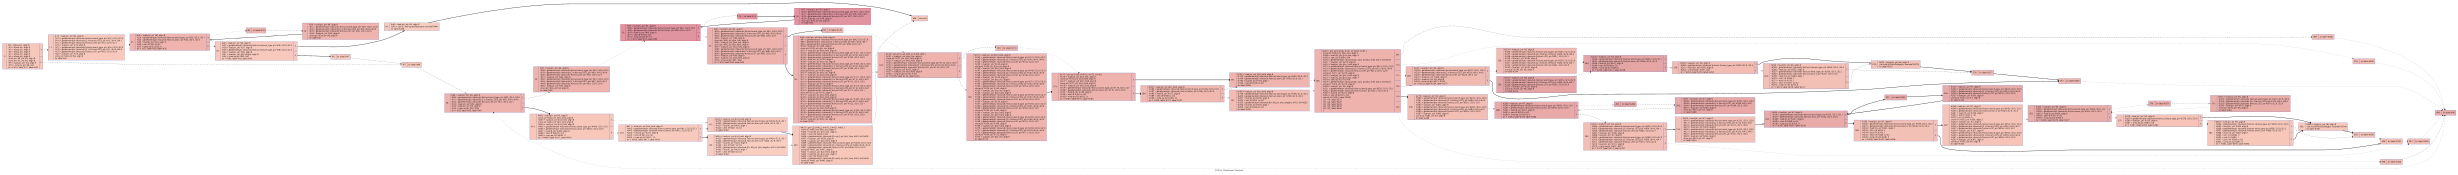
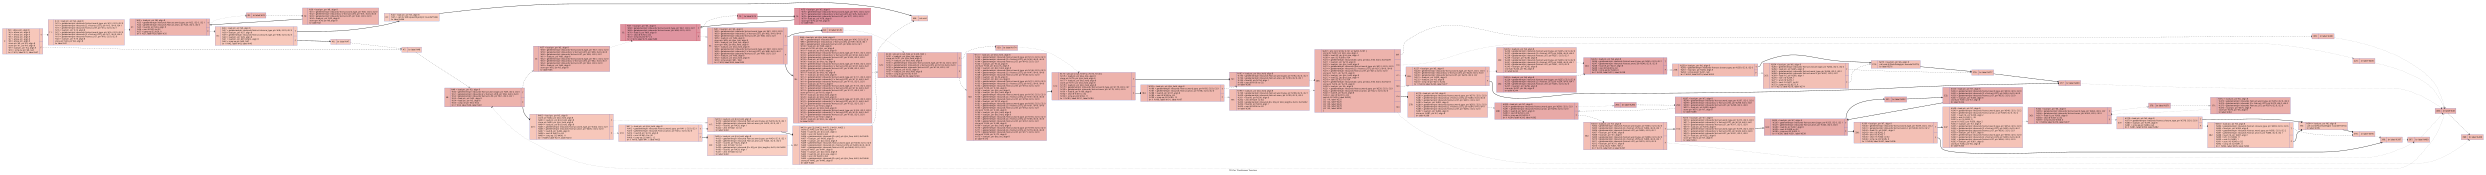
edge "398:" -> "400:": reversed
